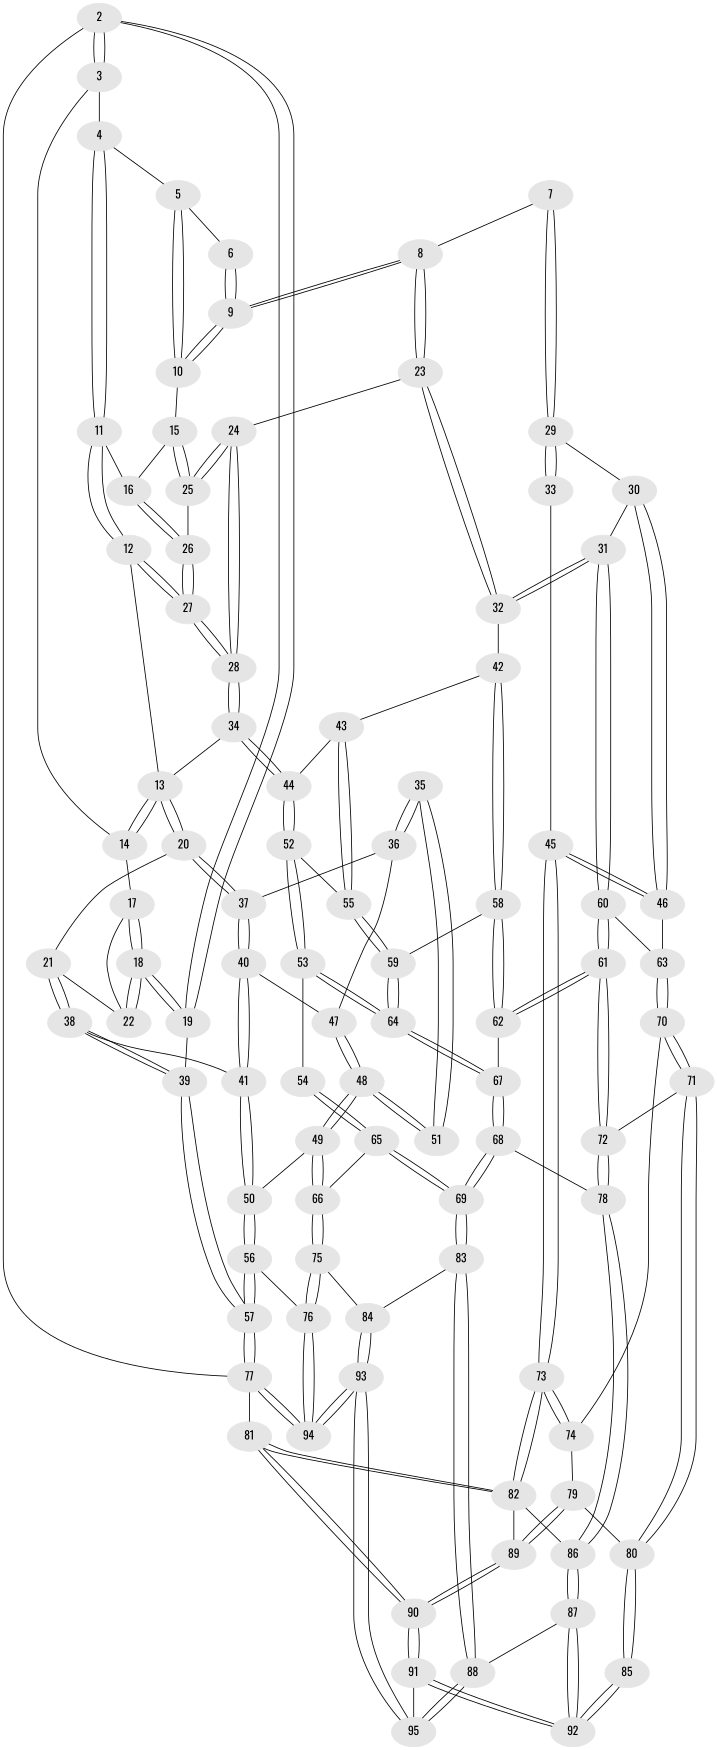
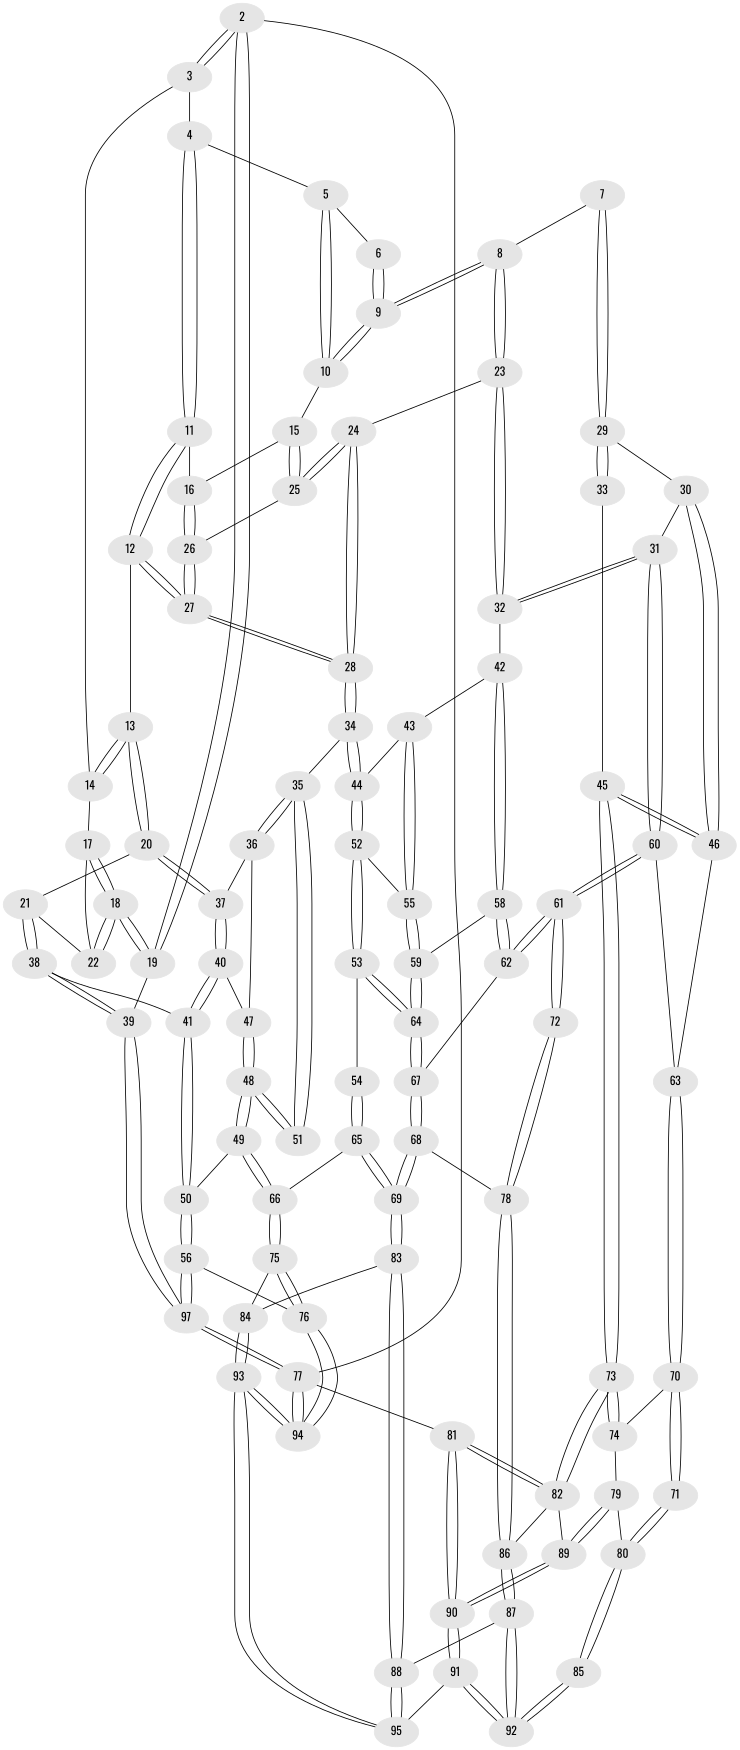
edge "34" -- "13": now "34" -- "35"
edge "71" -- "72": removed
node "57": label "57" -> "97"
